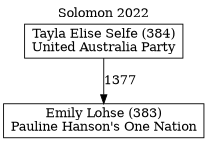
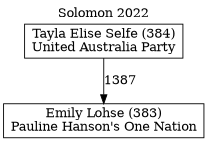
edge "Tayla Elise Selfe (384) United Australia Party" -> "Emily Lohse (383) Pauline Hanson's One Nation": label "1377" -> "1387"
